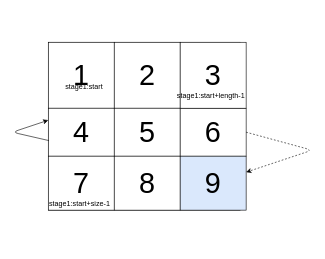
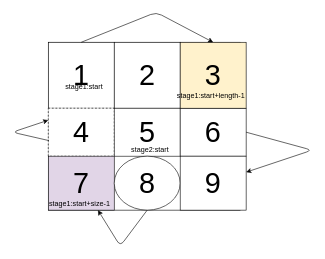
edge "1" -> "3": added
node "3": fillcolor #ffffff -> #fff2cc
node "4": style solid -> dashed
node "stage2:start": added
edge "6" -> "9": style dashed -> solid
node "7": fillcolor #ffffff -> #e1d5e7
node "8": shape rectangle -> ellipse
node "9": fillcolor #dae8fc -> #ffffff
edge "8" -> "7": added
